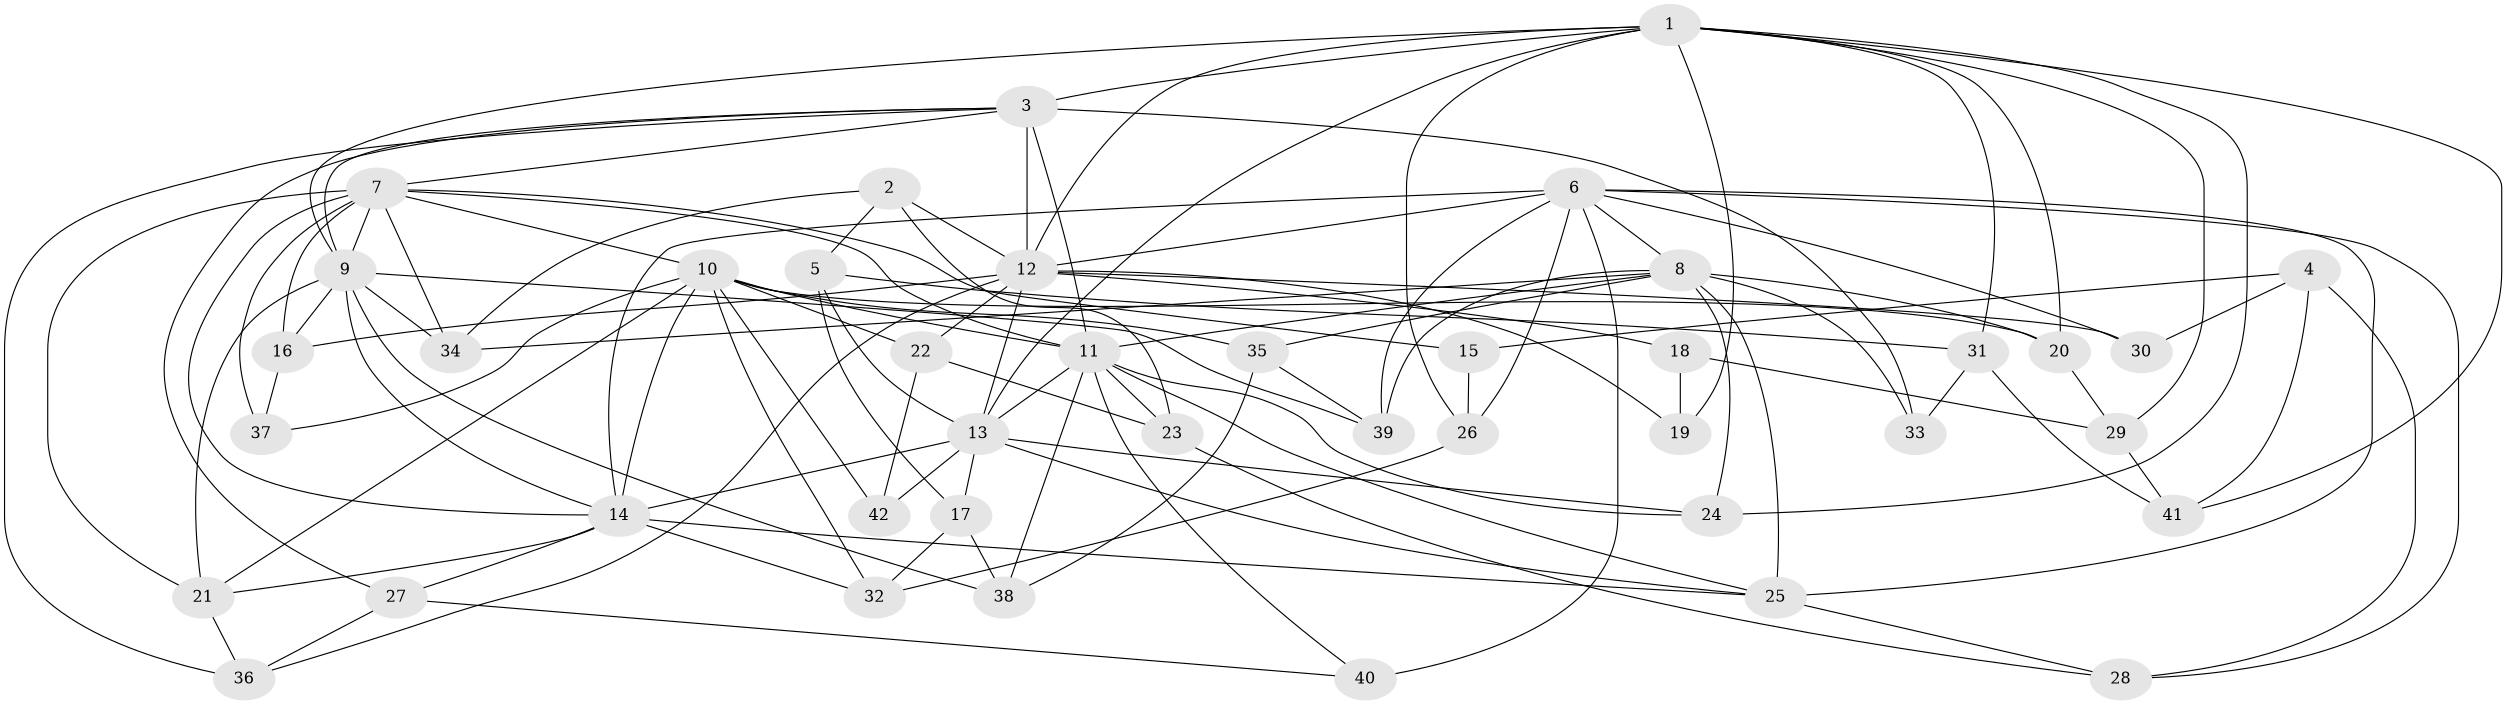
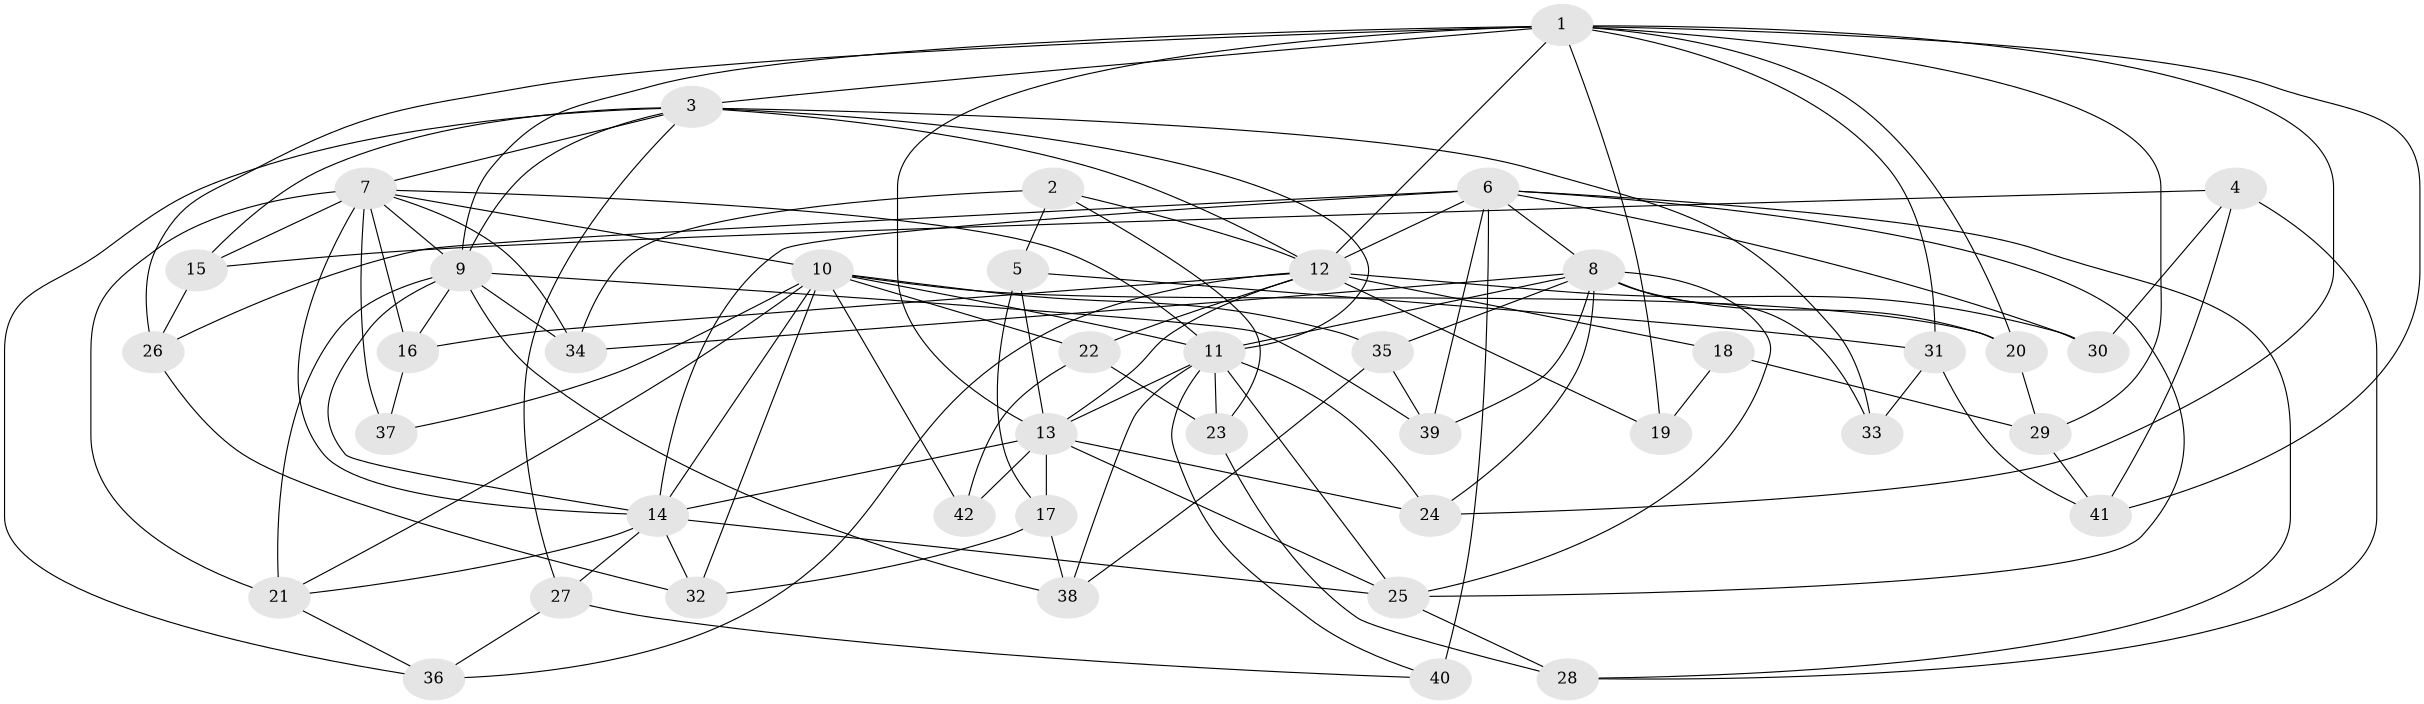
edge "3" -- "15": added
